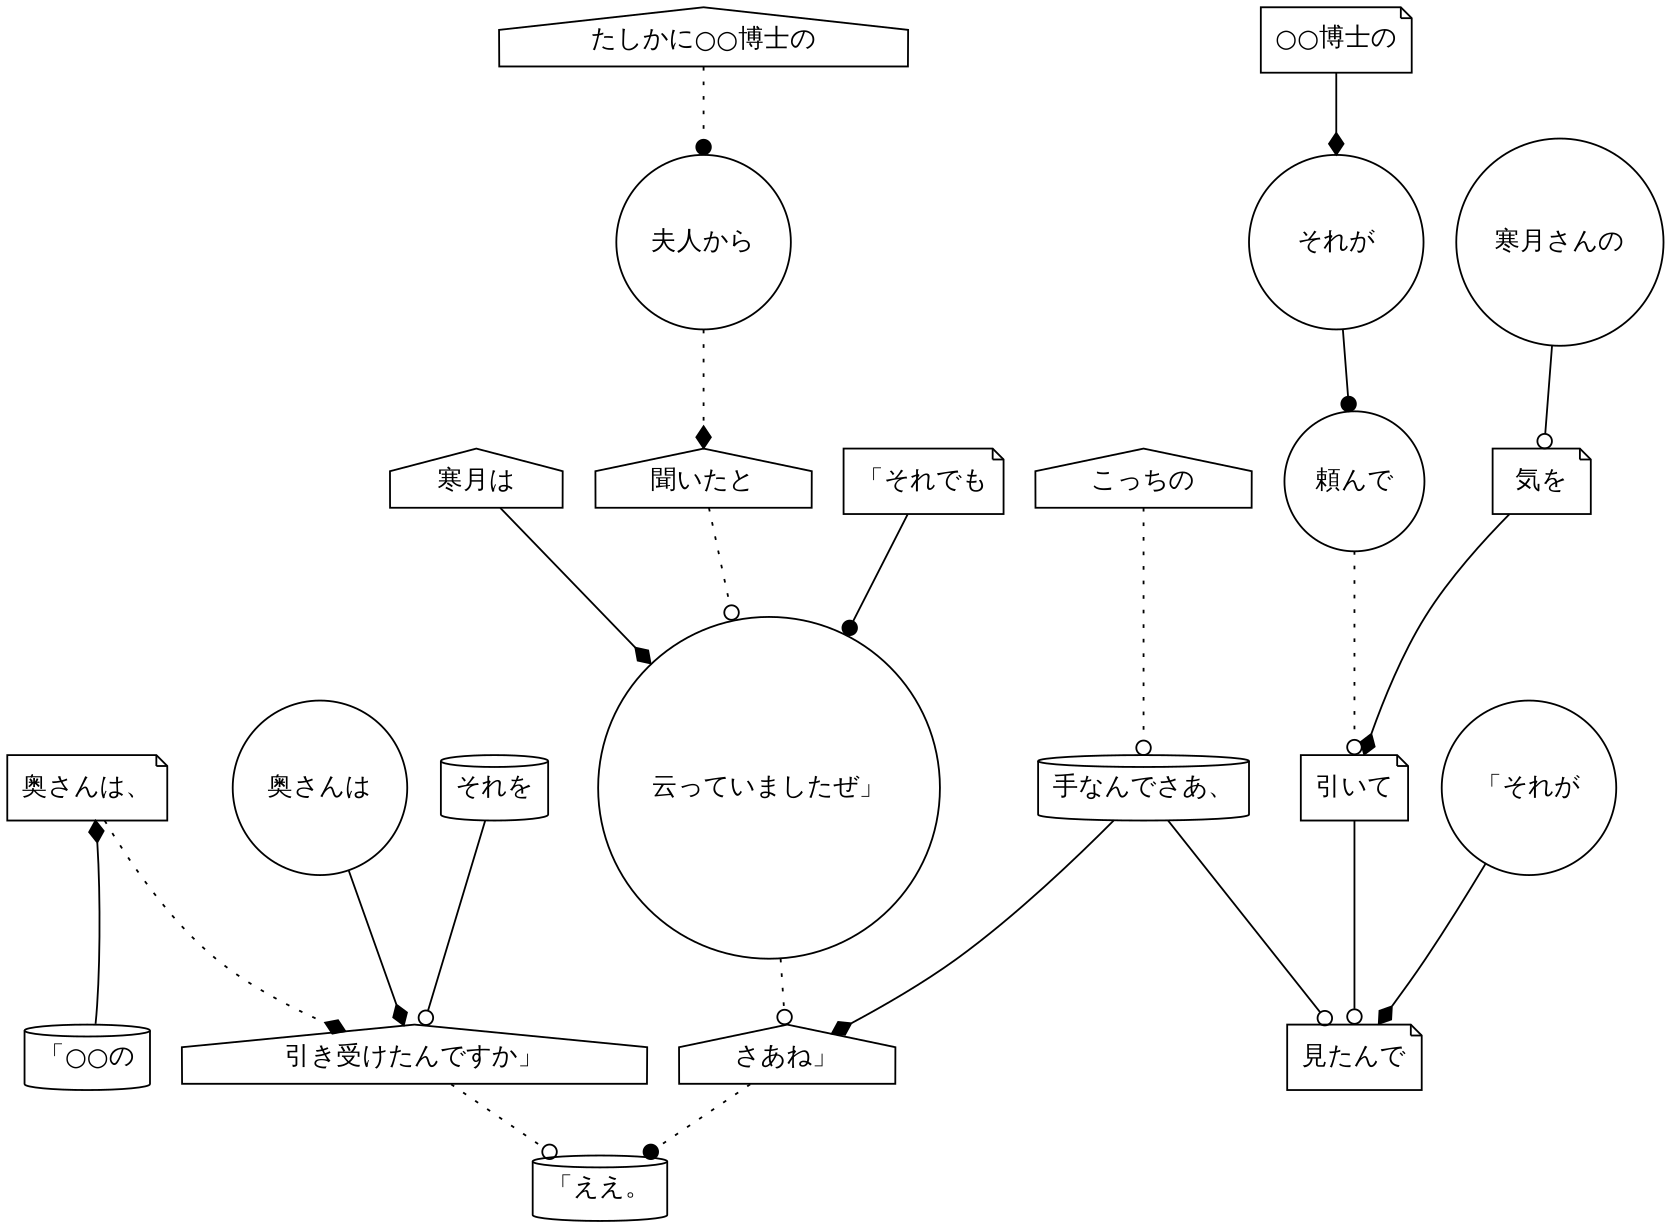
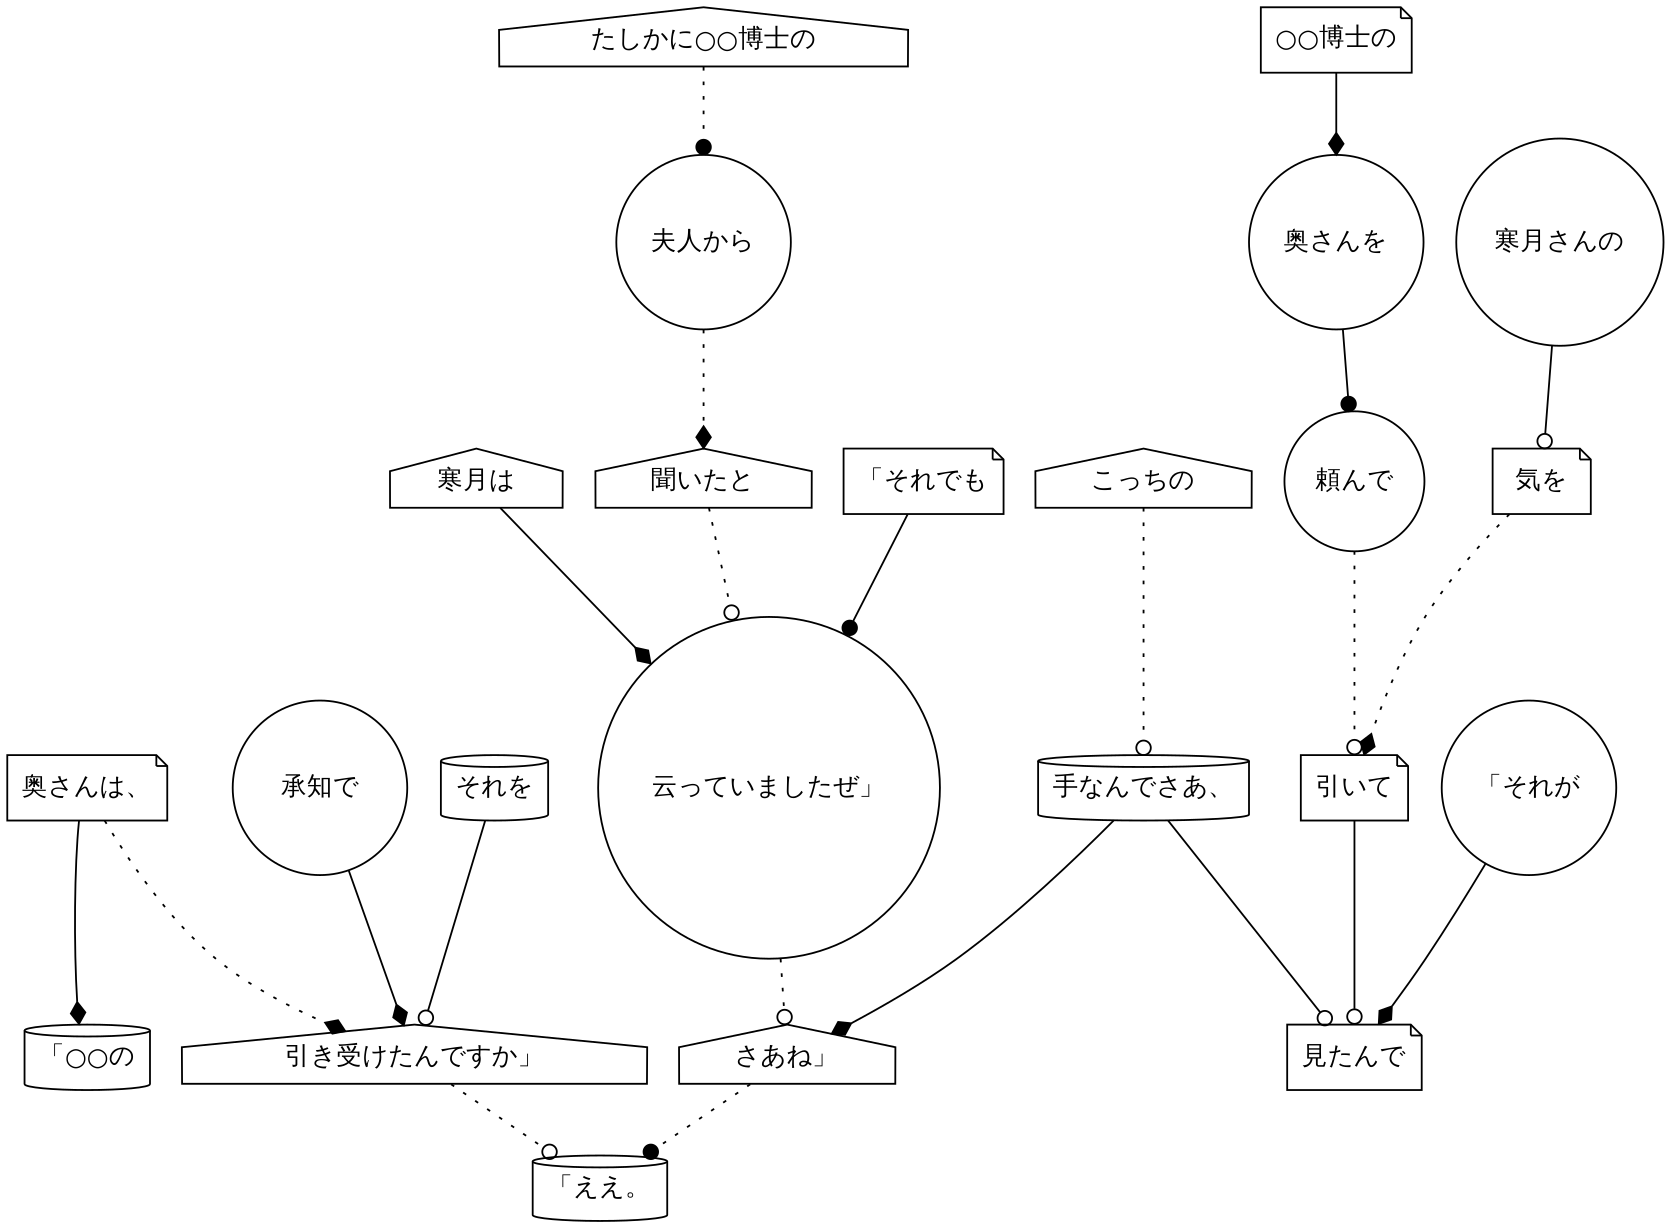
node "それが": label "それが" -> "奥さんを"
edge "気を" -> "引いて": style solid -> dotted
node "奥さんは": label "奥さんは" -> "承知で"
edge "「○○の" -> "奥さんは、": reversed
